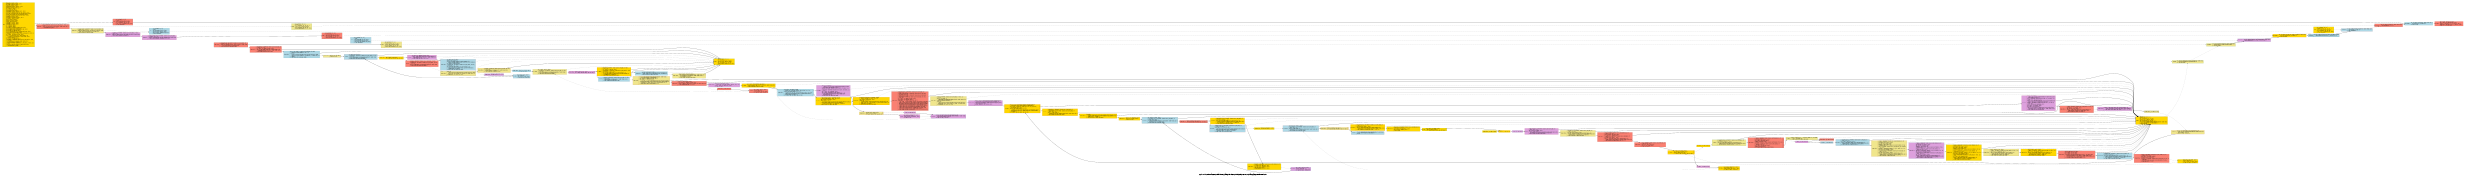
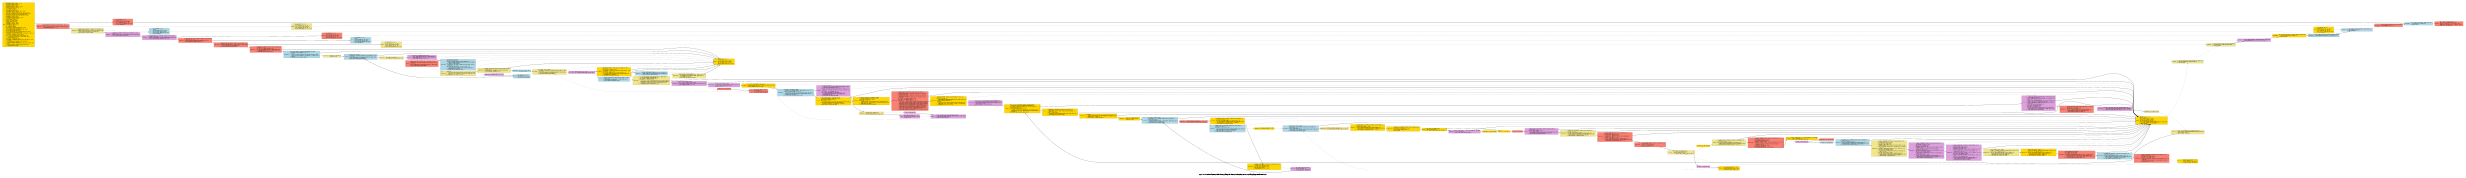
node "invoke.cont9:": added
node "invoke.cont21:": fillcolor gold -> khaki
node "invoke.cont57:": fillcolor salmon -> plum
node "invoke.cont85:": fillcolor khaki -> gold
node "do.cond:": fillcolor plum -> salmon
node "if.then143:": added
node "for.end216:": removed
node "if.then165:": fillcolor khaki -> gold
node "for.cond156:": fillcolor gold -> khaki
node "invoke.cont187:": fillcolor gold -> plum
